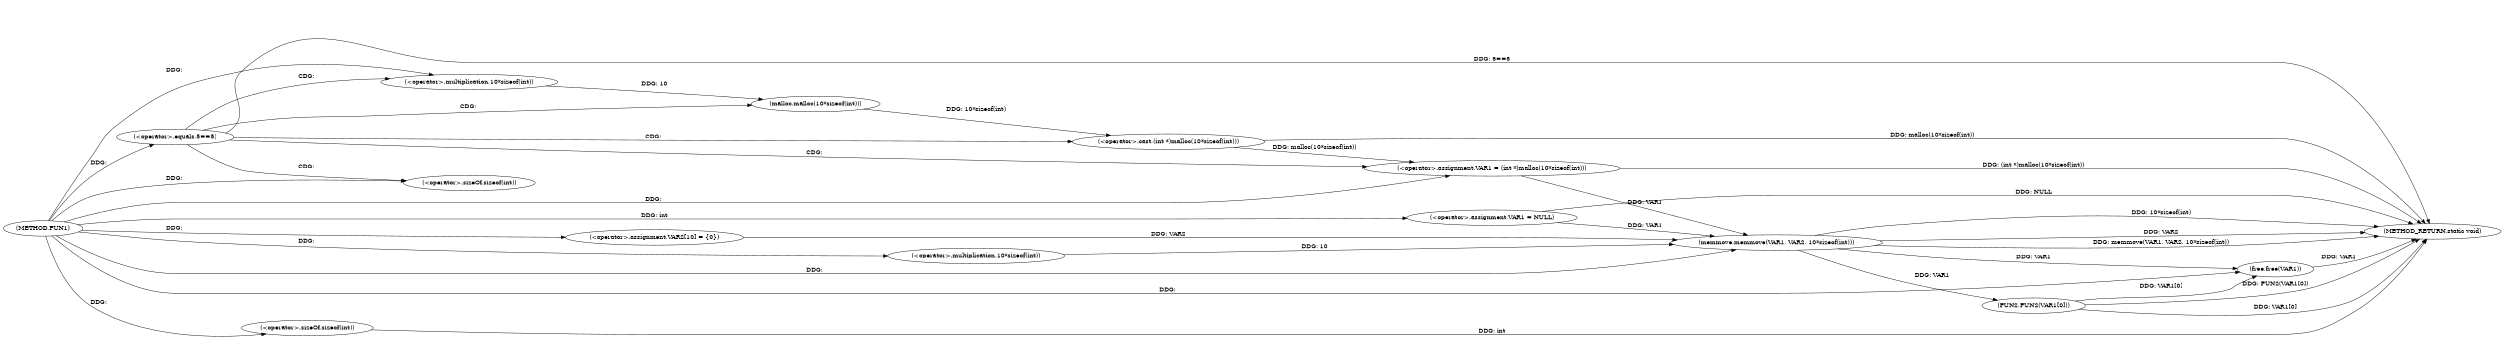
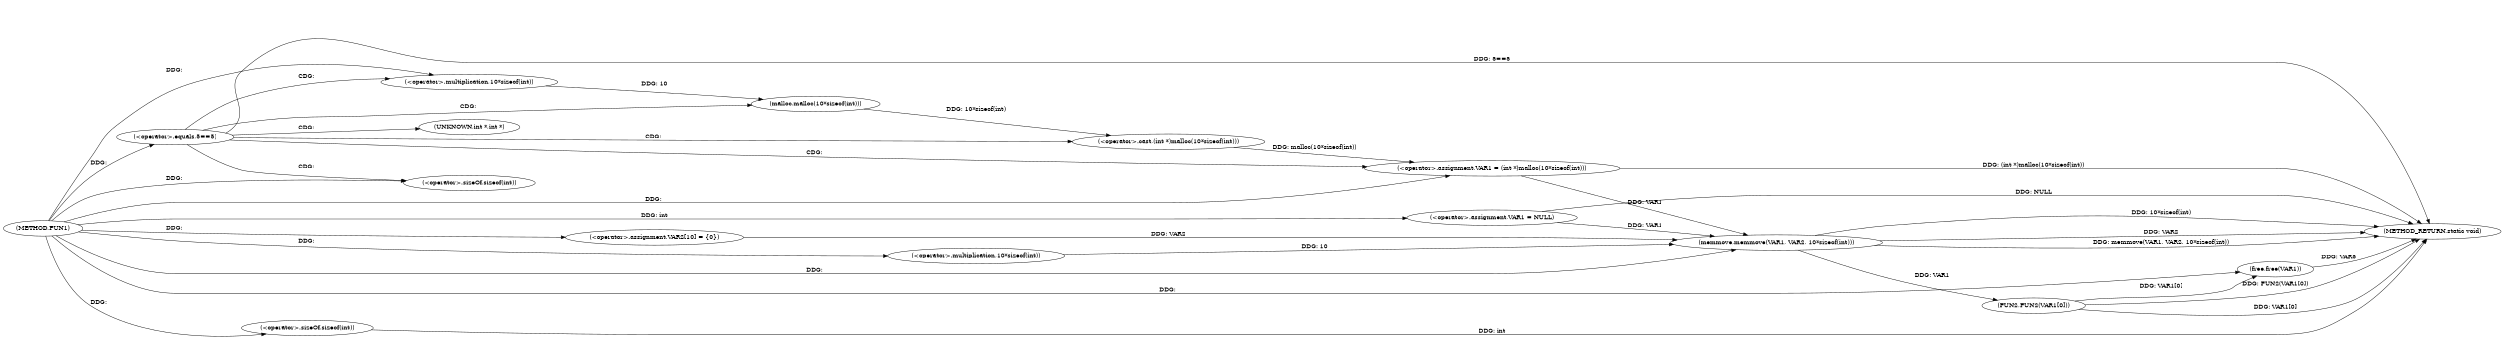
node "(UNKNOWN,int *,int *)": added
edge "(<operator>.cast,(int *)malloc(10*sizeof(int)))" -> "(METHOD_RETURN,static void)": removed, label "DDG: malloc(10*sizeof(int))"
edge "(free,free(VAR1))" -> "(METHOD_RETURN,static void)": label "DDG: VAR1" -> "DDG: VAR5"
edge "(memmove,memmove(VAR1, VAR2, 10*sizeof(int)))" -> "(free,free(VAR1))": removed, label "DDG: VAR1"
